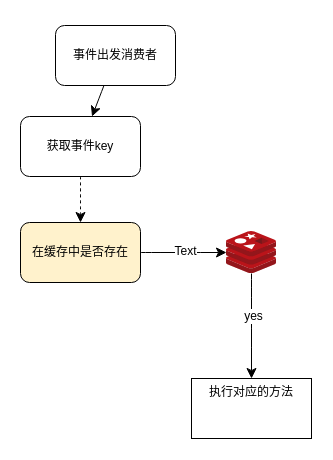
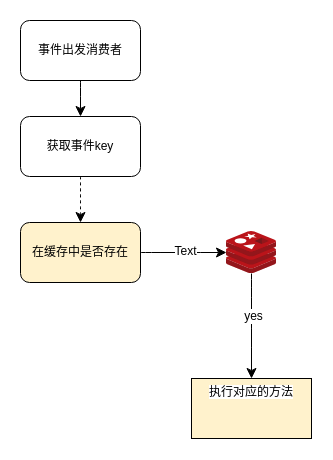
node "事件出发消费者": moved (116, 56) -> (81, 51)
node "执行对应的方法": fillcolor #ffffff -> #fff2cc
